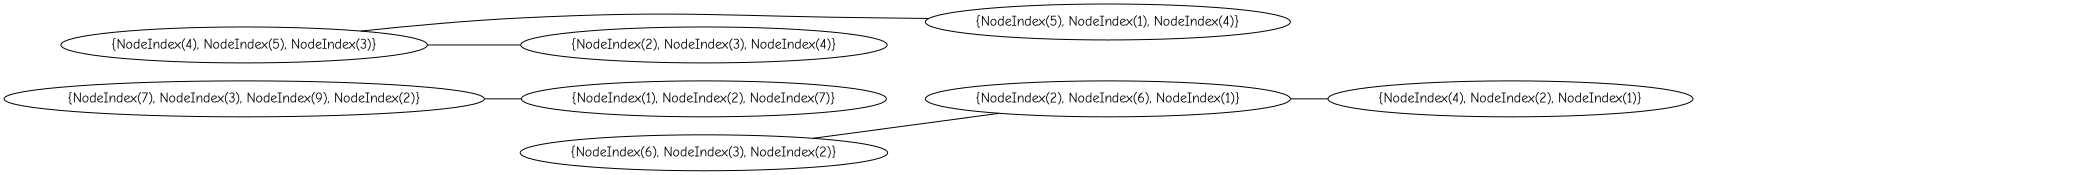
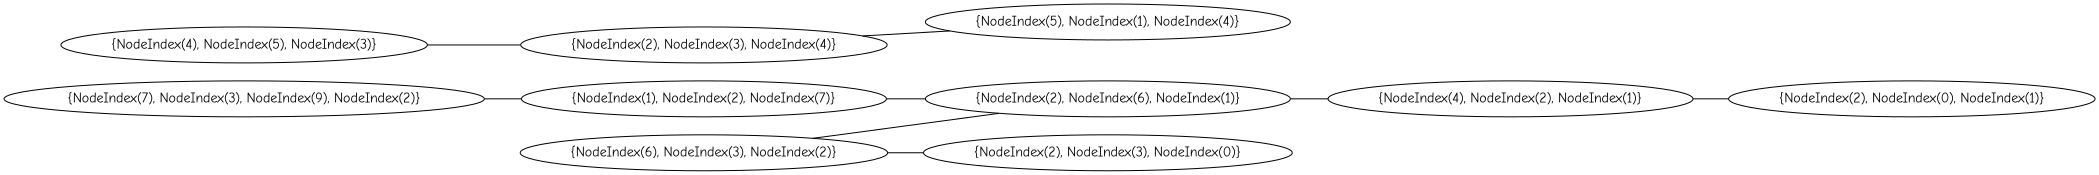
edge "{NodeIndex(5), NodeIndex(1), NodeIndex(4)}" -- "{NodeIndex(4), NodeIndex(5), NodeIndex(3)}": now "{NodeIndex(5), NodeIndex(1), NodeIndex(4)}" -- "{NodeIndex(2), NodeIndex(3), NodeIndex(4)}"
edge "{NodeIndex(1), NodeIndex(2), NodeIndex(7)}" -- "{NodeIndex(2), NodeIndex(6), NodeIndex(1)}": added
node "{NodeIndex(2), NodeIndex(0), NodeIndex(1)}": added
node "{NodeIndex(2), NodeIndex(3), NodeIndex(0)}": added
